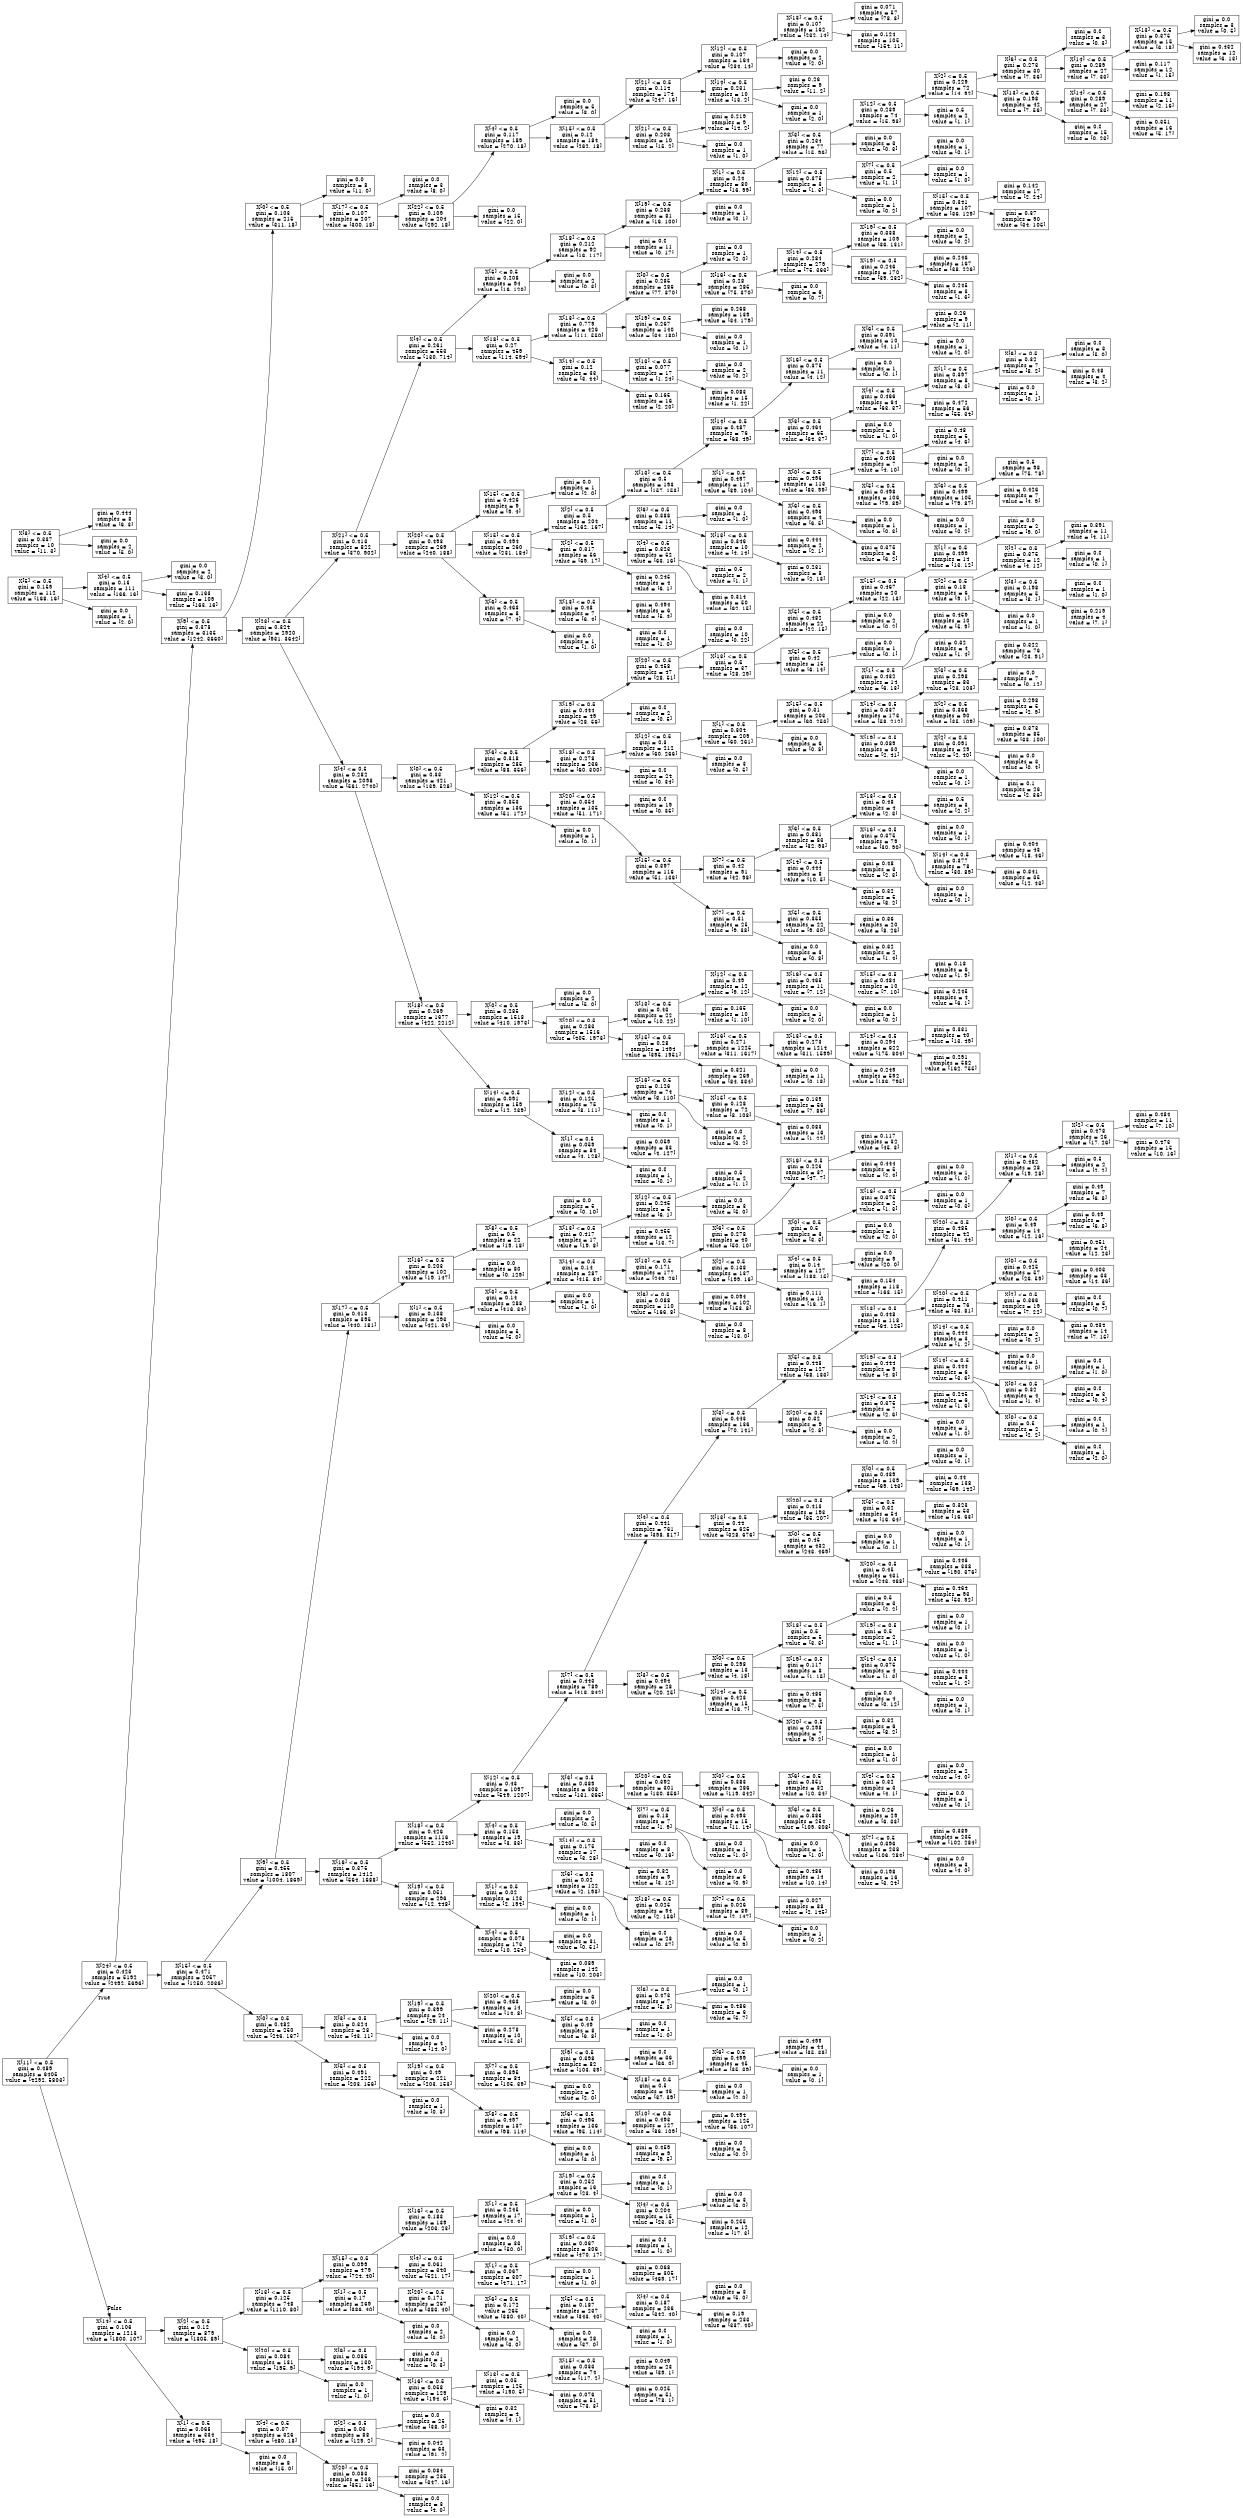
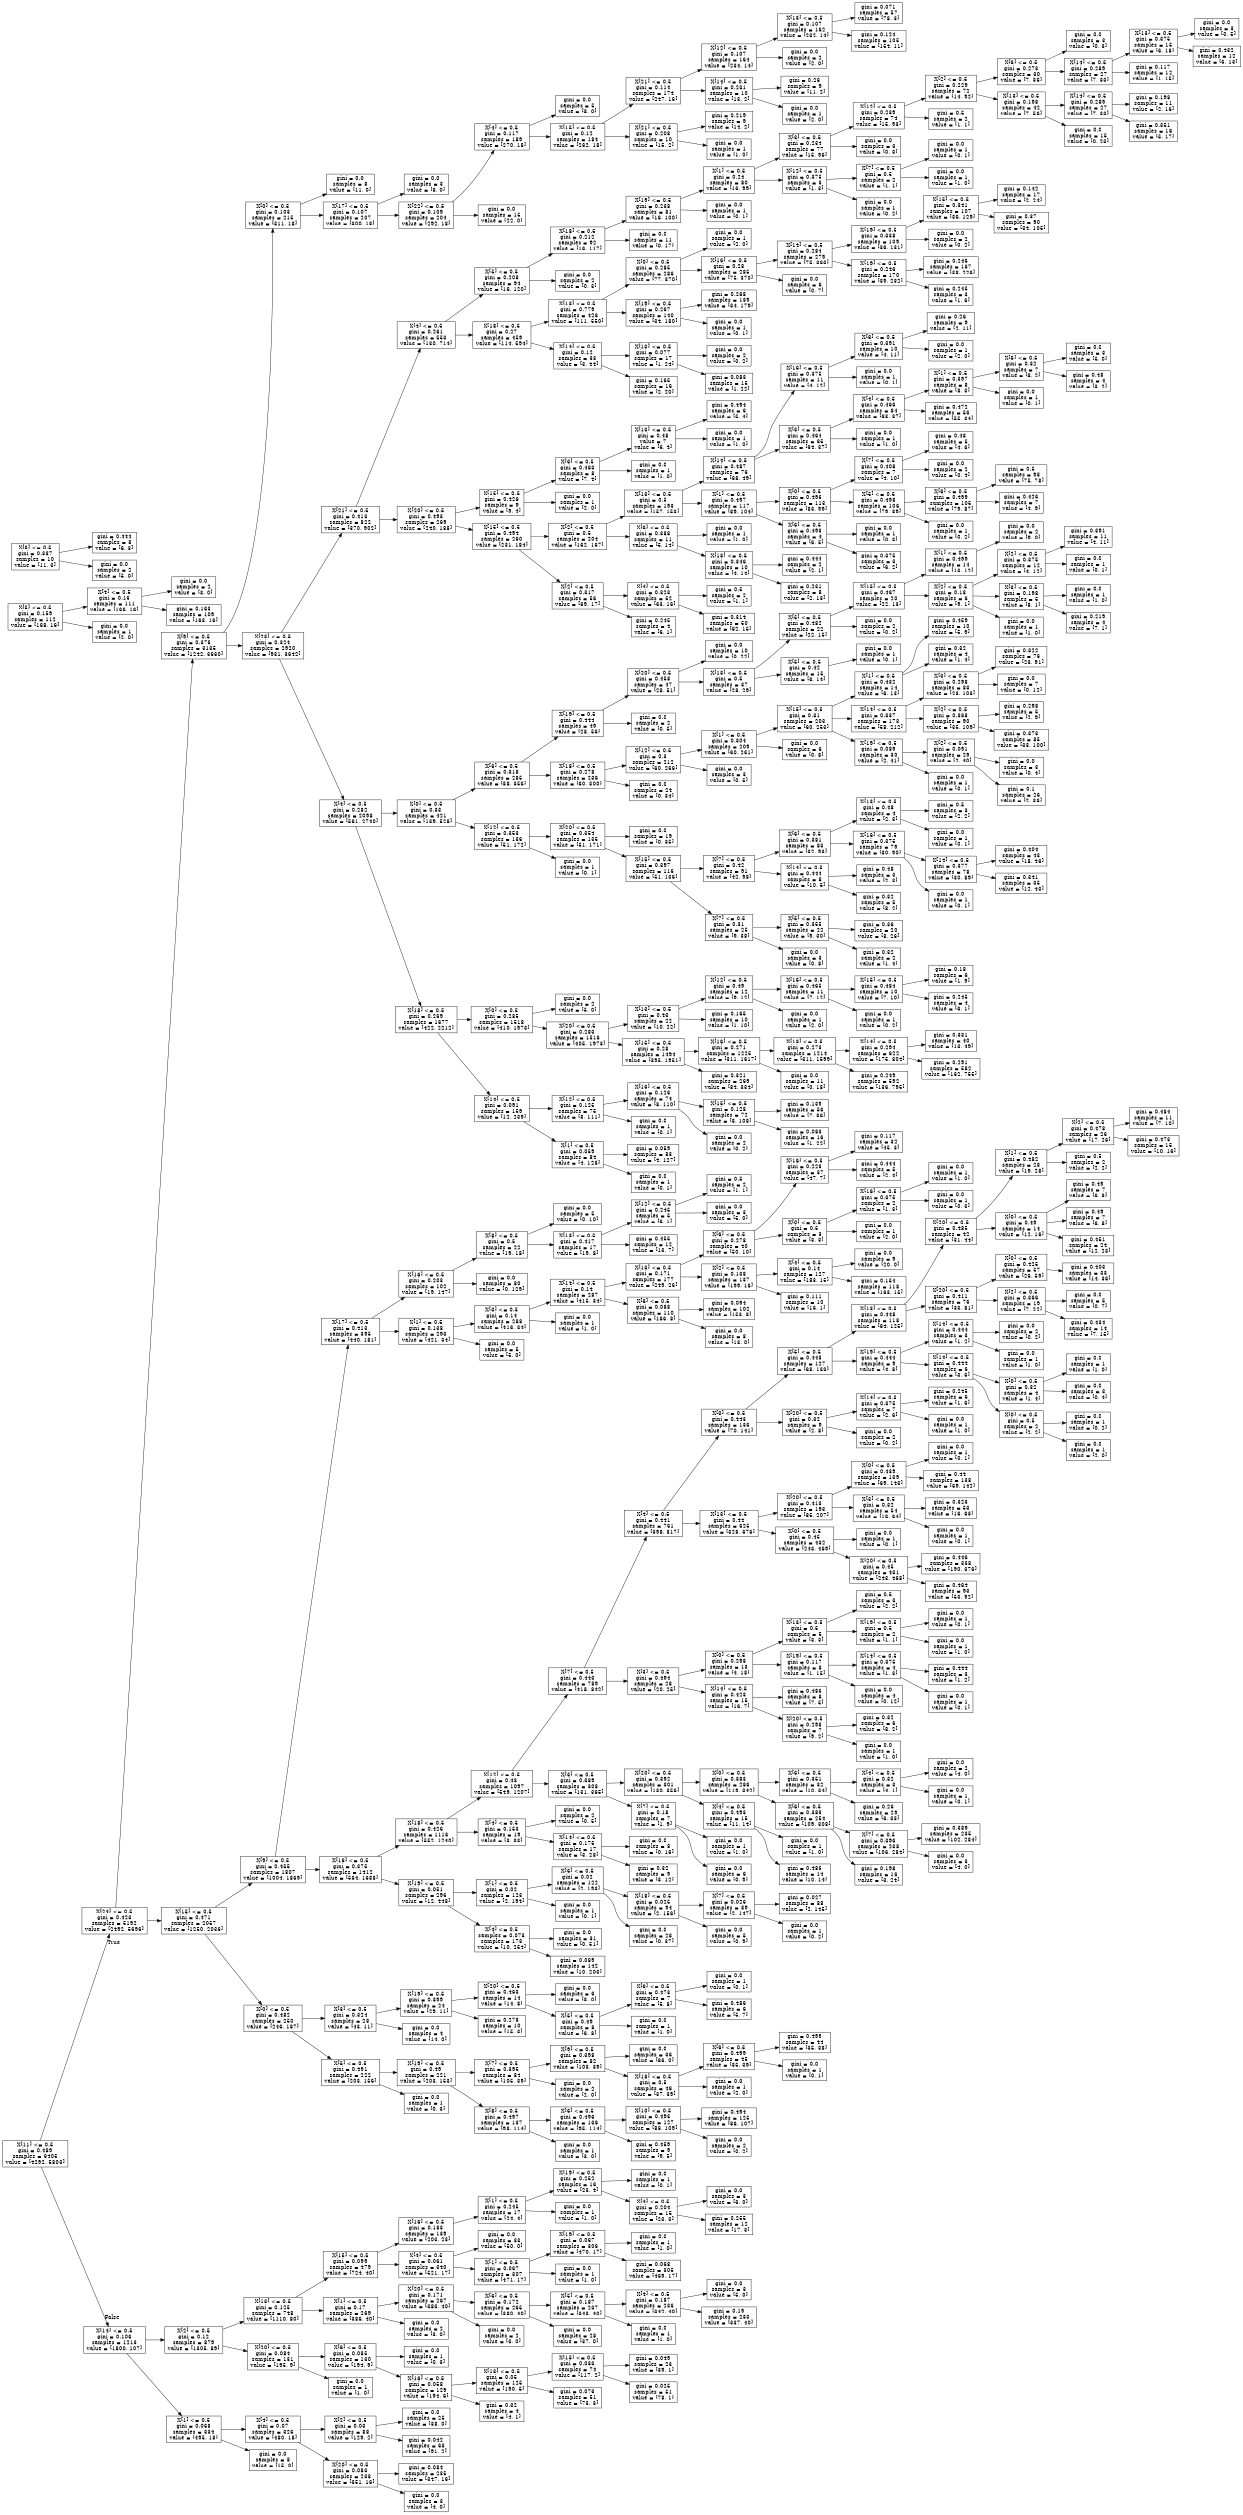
edge "X[20] <= 0.5 gini = 0.493 samples = 269 value = [240, 188]" -> "X[6] <= 0.5 gini = 0.463 samples = 8 value = [7, 4]": now "X[15] <= 0.5 gini = 0.426 samples = 9 value = [9, 4]" -> "X[6] <= 0.5 gini = 0.463 samples = 8 value = [7, 4]"
node "X[13] <= 0.5 gini = 0.48 samples = 7 value = [6, 4]": label "X[13] <= 0.5 gini = 0.48 samples = 7 value = [6, 4]" -> "X[13] <= 0.5 gini = 0.48 value = 7 value = [6, 4]"
node "X[6] <= 0.5 gini = 0.172 value = 265 value = [380, 40]": label "X[6] <= 0.5 gini = 0.172 value = 265 value = [380, 40]" -> "X[6] <= 0.5 gini = 0.172 samples = 265 value = [380, 40]"
